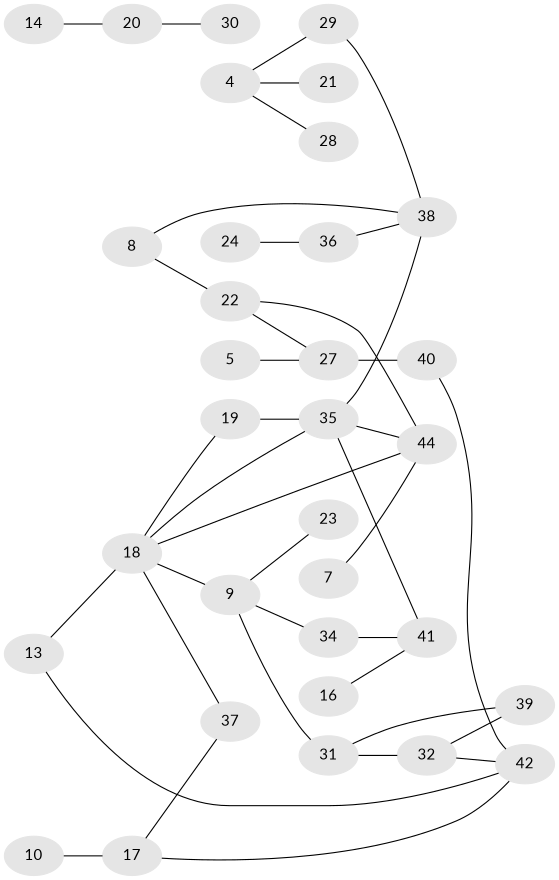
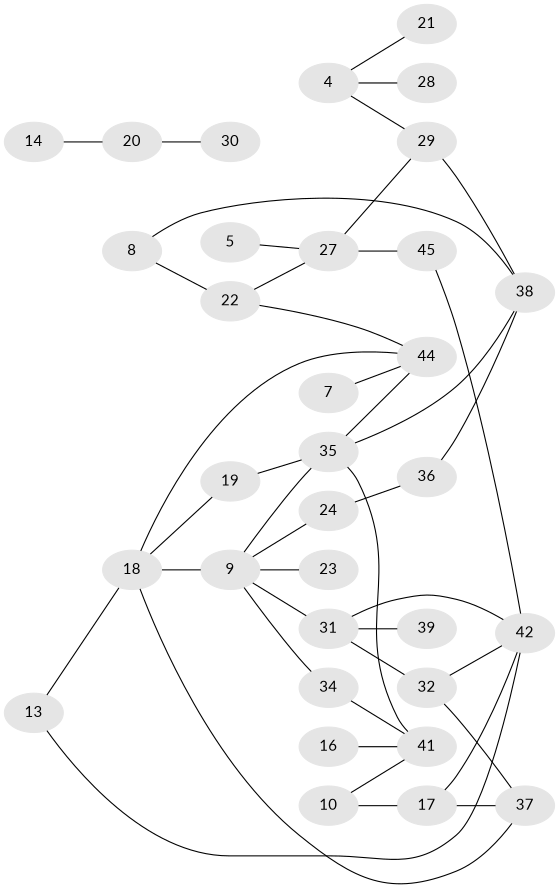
edge "29" -- "27": added
node "40": label "40" -> "45"
edge "35" -- "18": now "35" -- "9"
edge "24" -- "9": added
edge "31" -- "42": added
edge "39" -- "32": now "37" -- "32"
edge "41" -- "10": added
